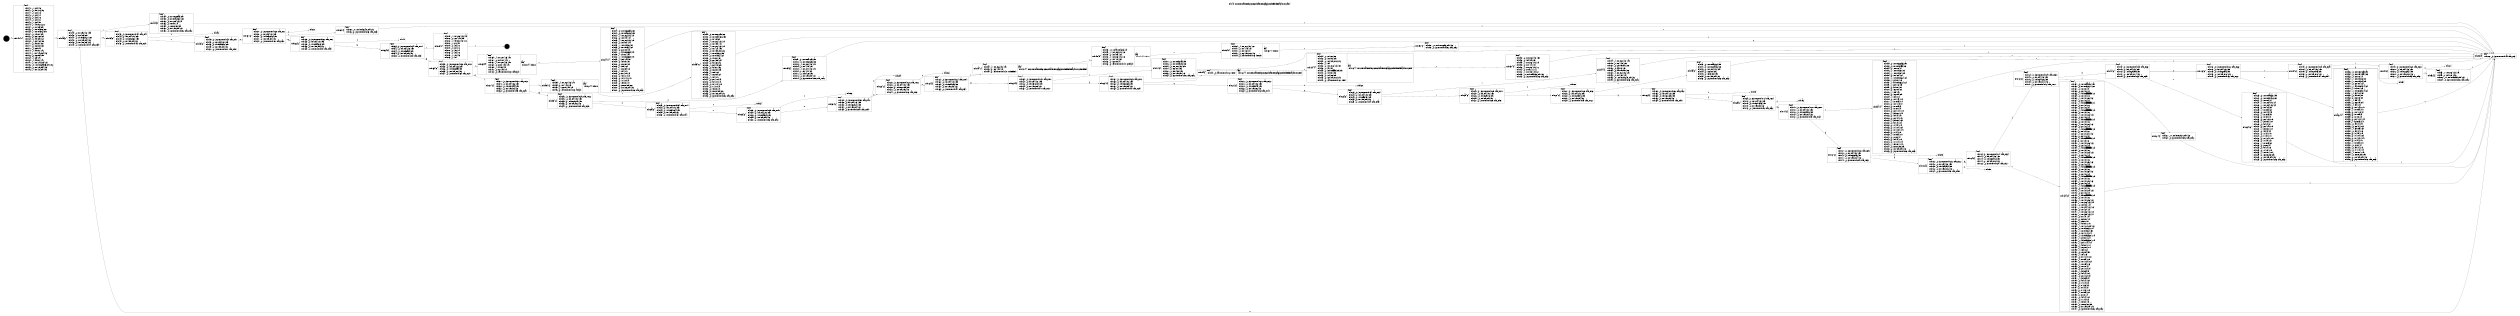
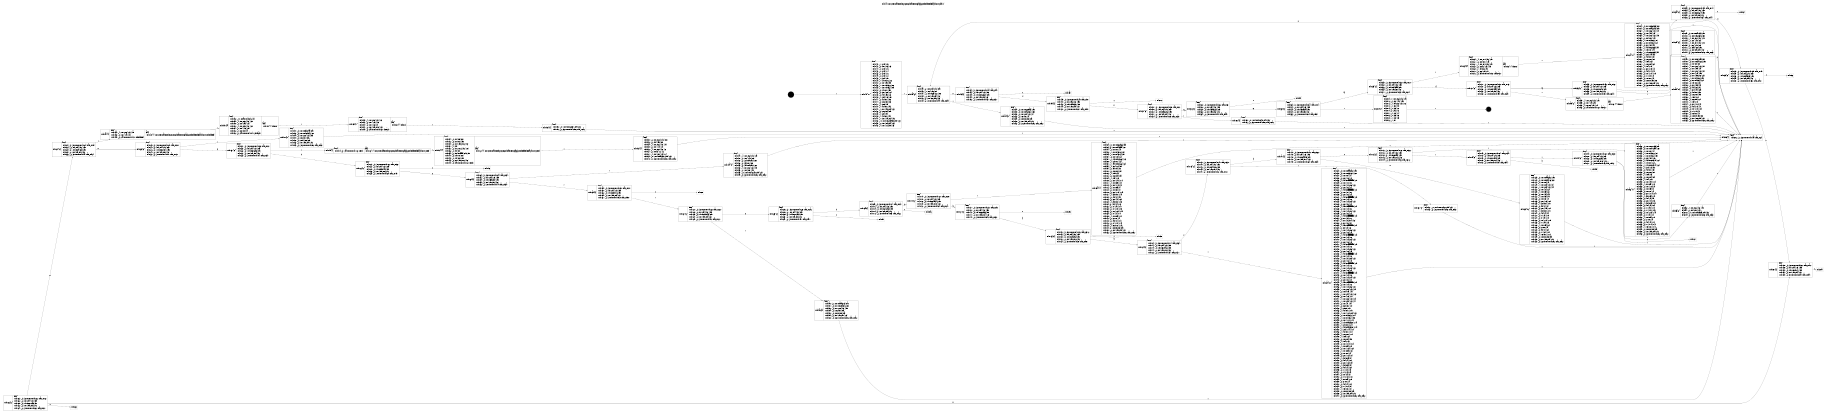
edge "0x401507 [28]" -> "0x402027": now "0x4014eb [28]" -> "0x402027"
edge "0x4015e7 [28]" -> "0x401603 [28]": reversed
